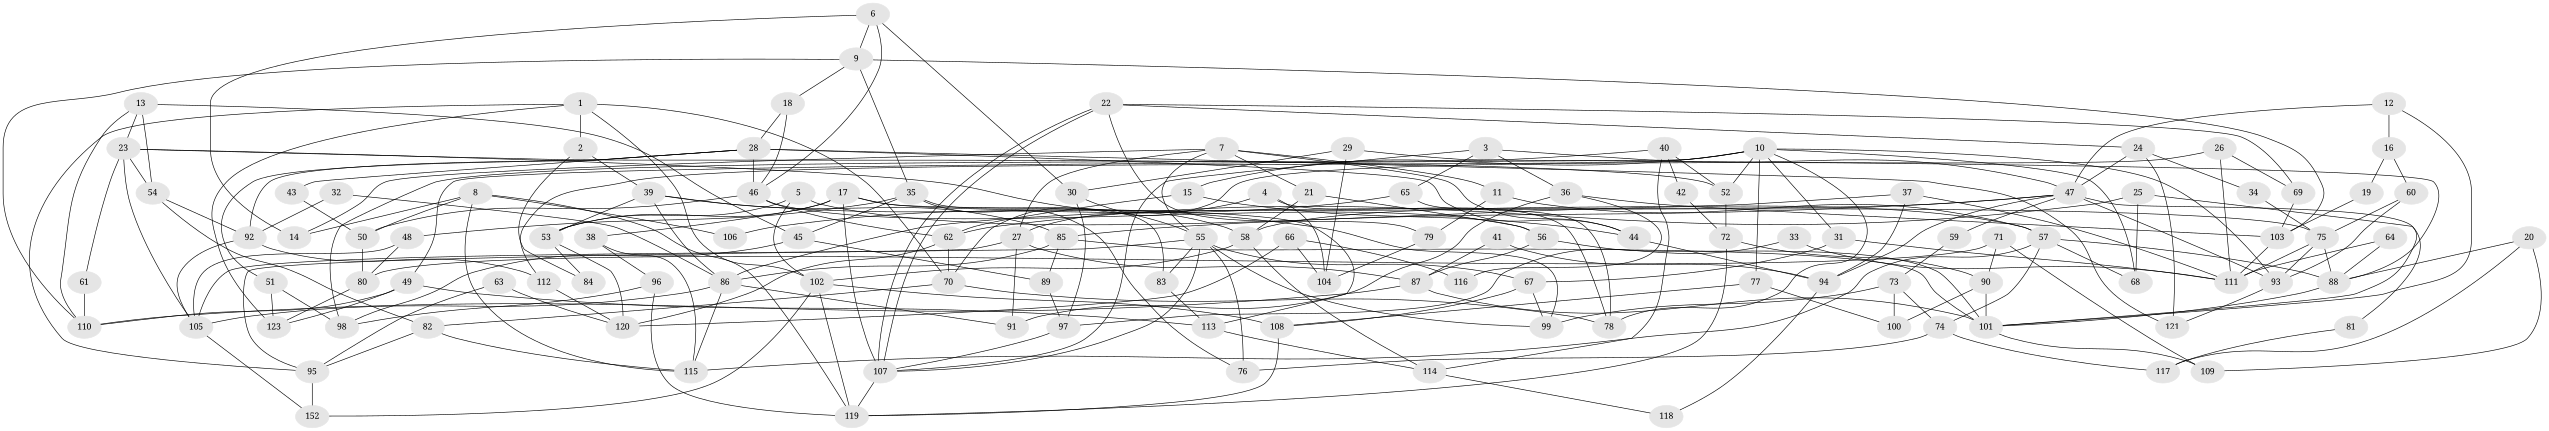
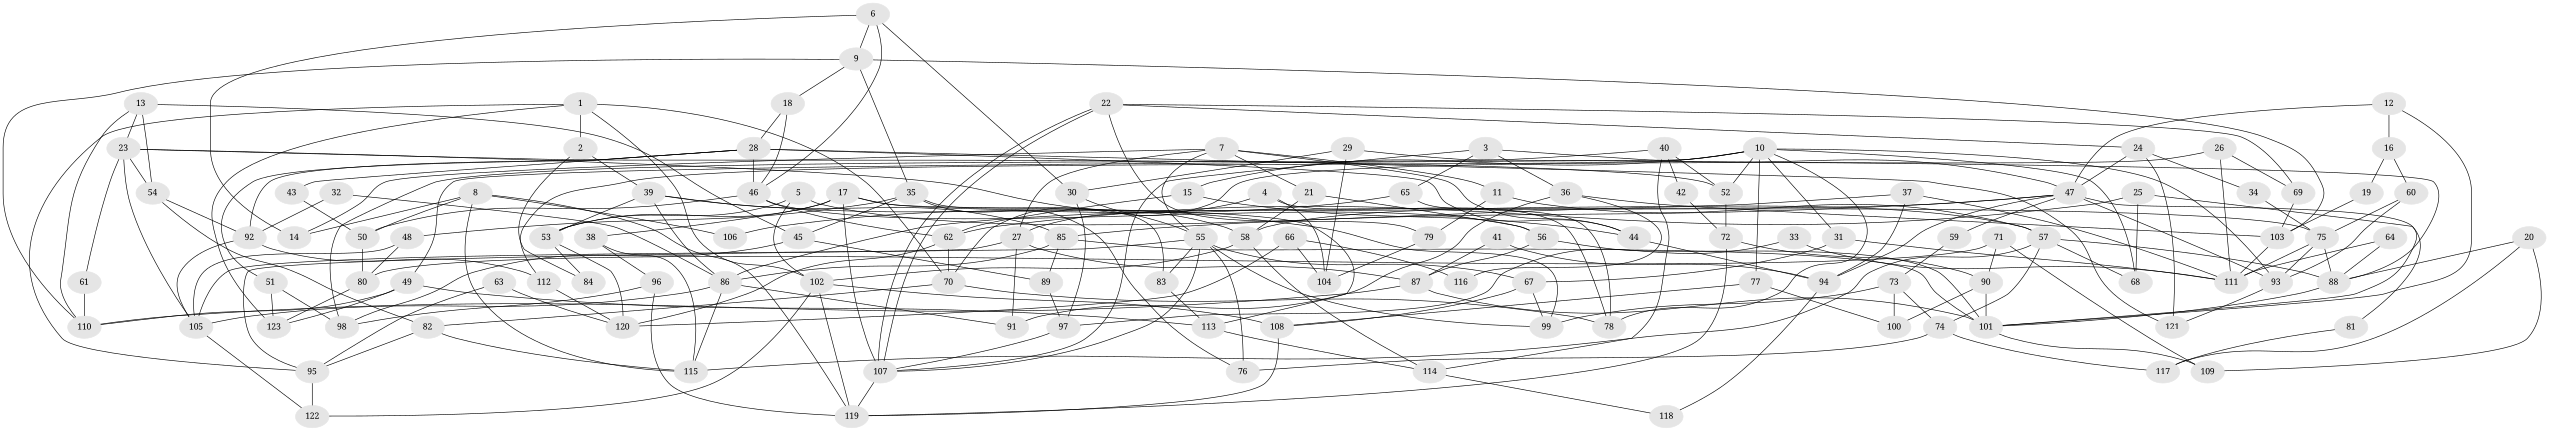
node "152": label "152" -> "122"
